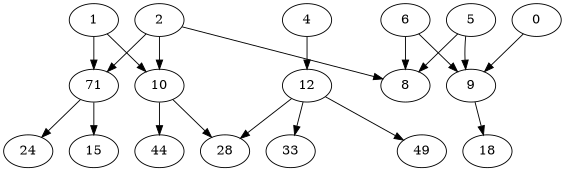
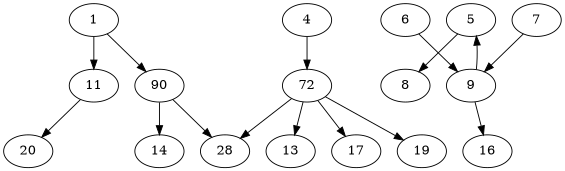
node "2": removed
node "0": label "0" -> "7"
edge "6" -> "8": removed
edge "5" -> "9": reversed
node "71": label "71" -> "11"
node "10": label "10" -> "90"
node "12": label "12" -> "72"
node "24": label "24" -> "20"
node "15": removed
node "44": label "44" -> "14"
node "33": label "33" -> "13"
node "17": added
node "49": label "49" -> "19"
node "18": label "18" -> "16"
